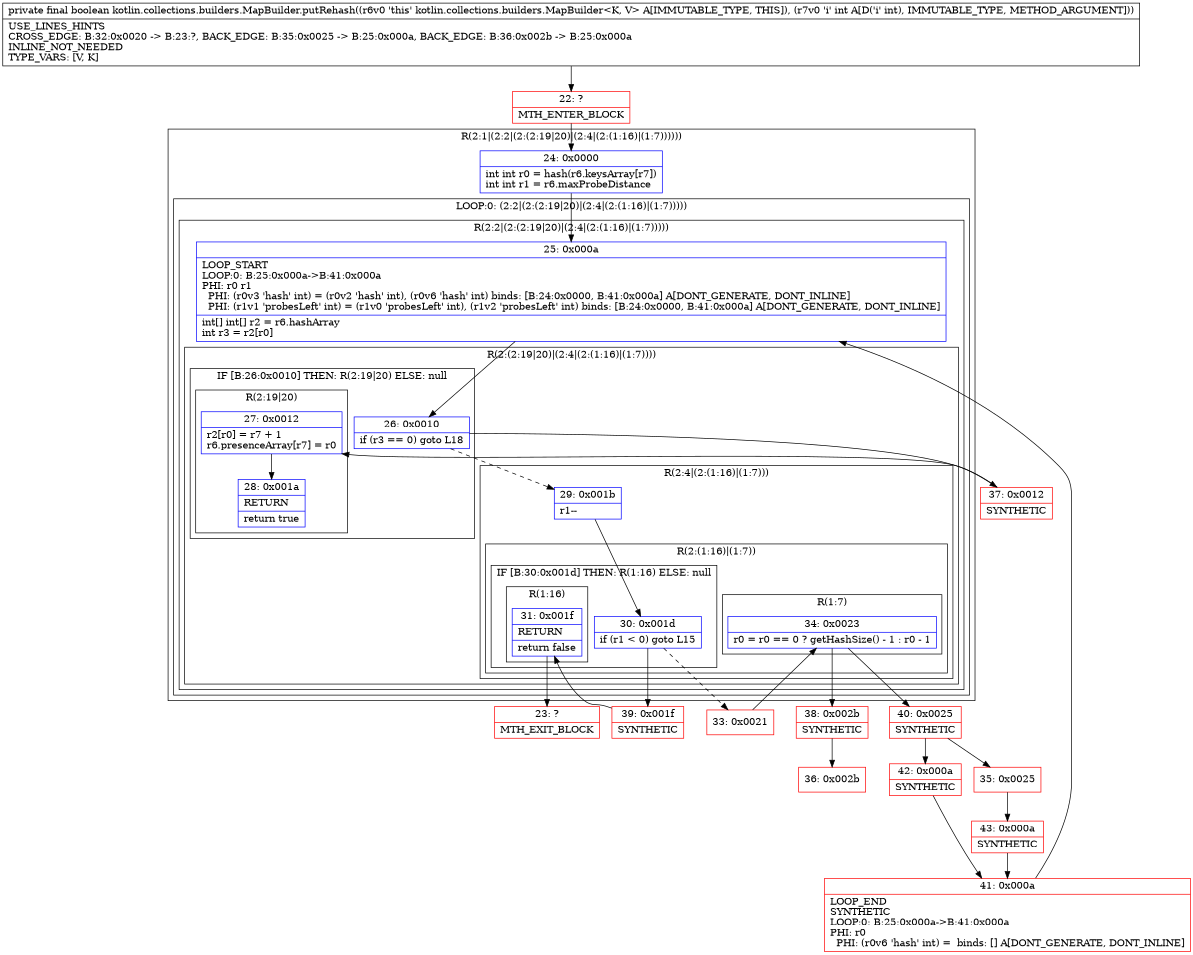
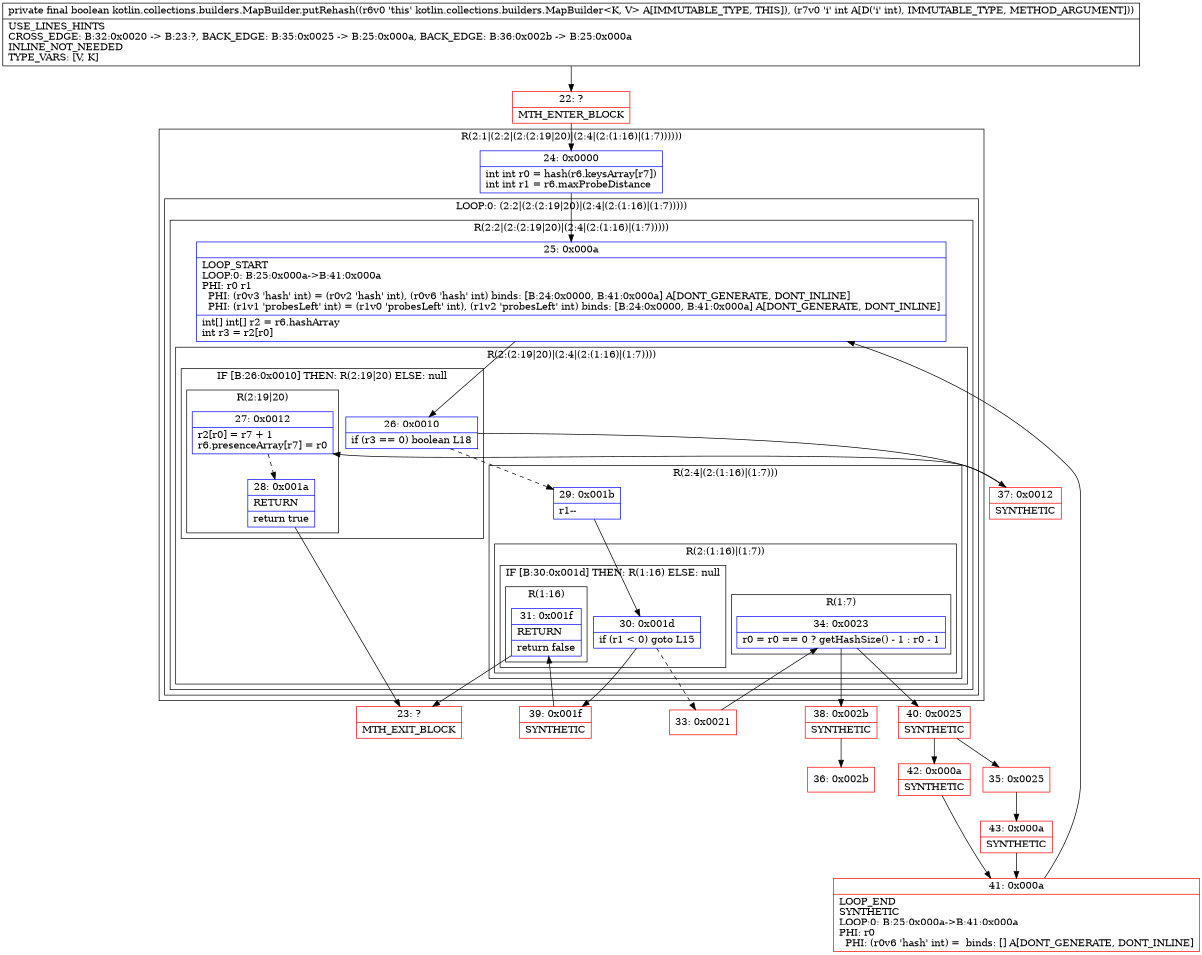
node "26: 0x0010": text "if (r3 == 0) goto L18" -> "if (r3 == 0) boolean L18"
edge "27: 0x0012" -> "28: 0x001a": style solid -> dashed
edge "28: 0x001a" -> "23: ?": added
